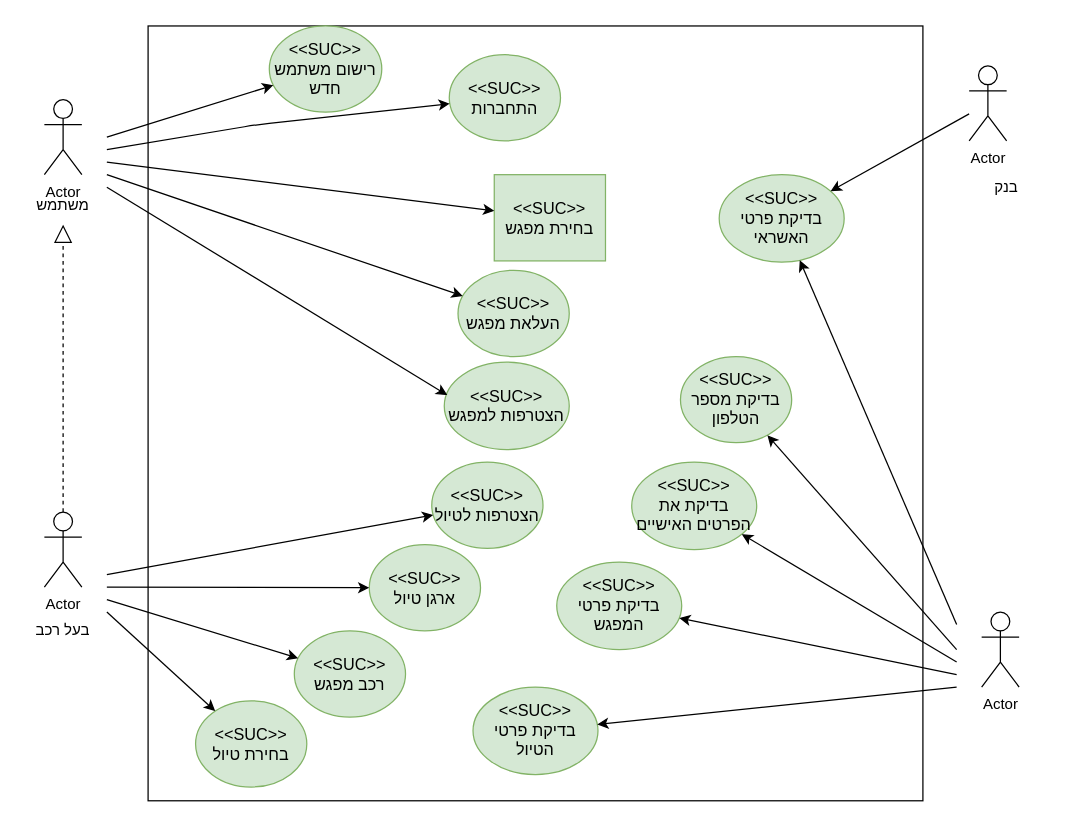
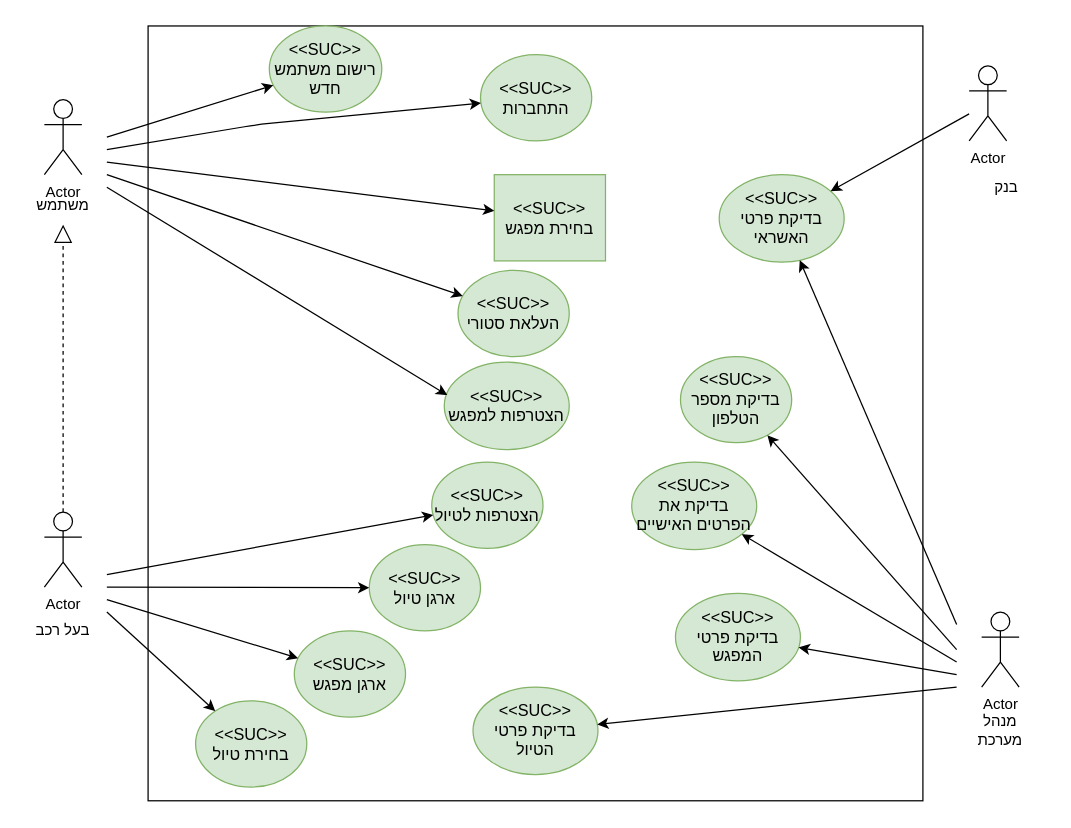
node "<<SUC>> התחברות": moved (505, 98) -> (536, 98)
node "<<SUC>> העלאת מפגש": label "<<SUC>> העלאת מפגש" -> "<<SUC>> העלאת סטורי"
node "<<SUC>> בדיקת פרטי המפגש": moved (619, 606) -> (738, 637)
node "<<SUC>> רכב מפגש": label "<<SUC>> רכב מפגש" -> "<<SUC>> ארגן מפגש"
node "מנהל מערכת": added
